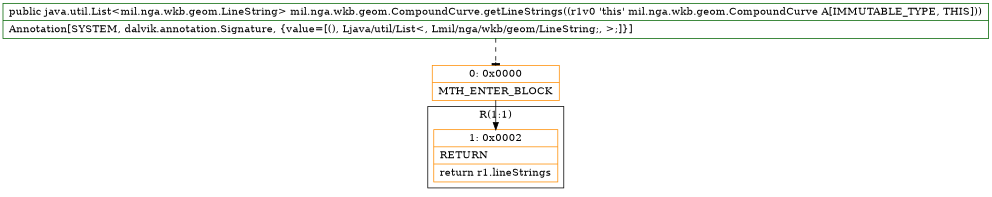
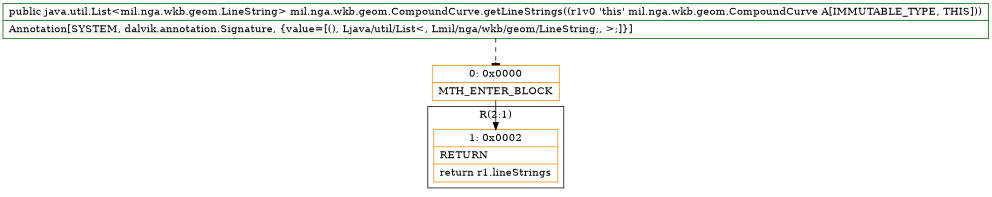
cluster "R(1:1)": label "R(1:1)" -> "R(2:1)"
